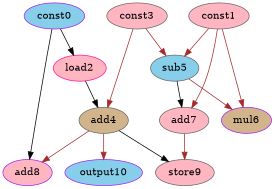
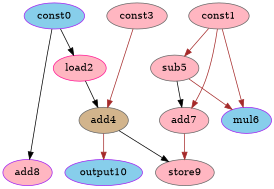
edge "const3" -> "sub5": removed
node "sub5": fillcolor skyblue -> lightpink
node "mul6": fillcolor tan -> skyblue
edge "add4" -> "add8": removed
